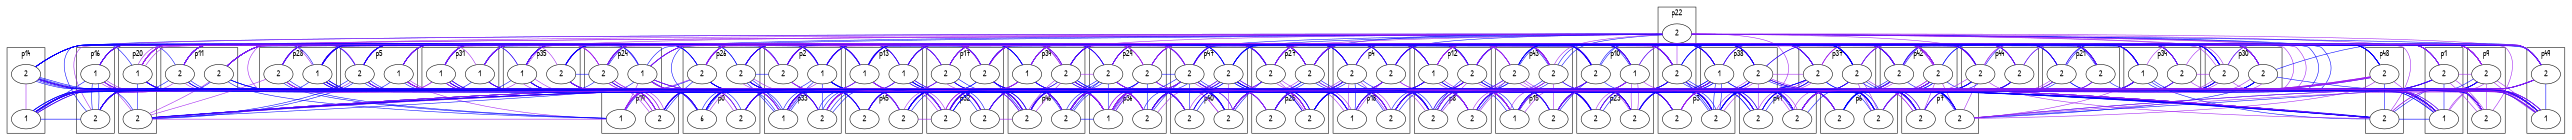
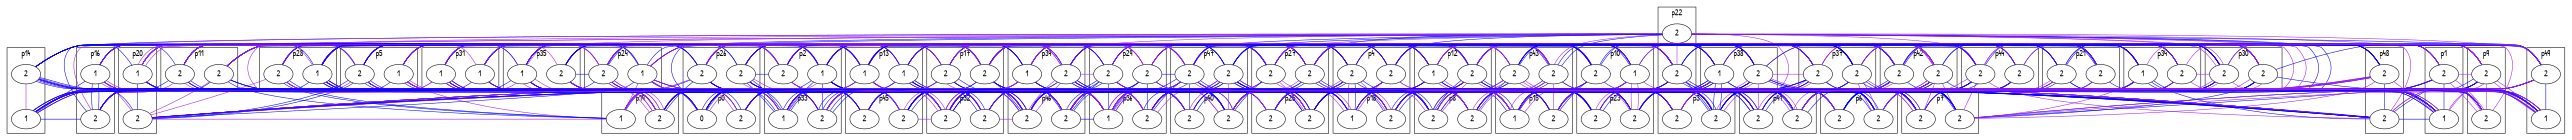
node "6": label "6" -> "0"
